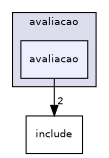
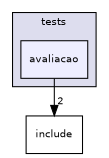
cluster "avaliacao": label "avaliacao" -> "tests"
